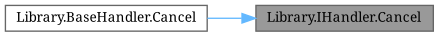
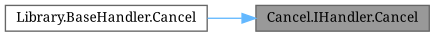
node "Library.IHandler.Cancel": label "Library.IHandler.Cancel" -> "Cancel.IHandler.Cancel"
